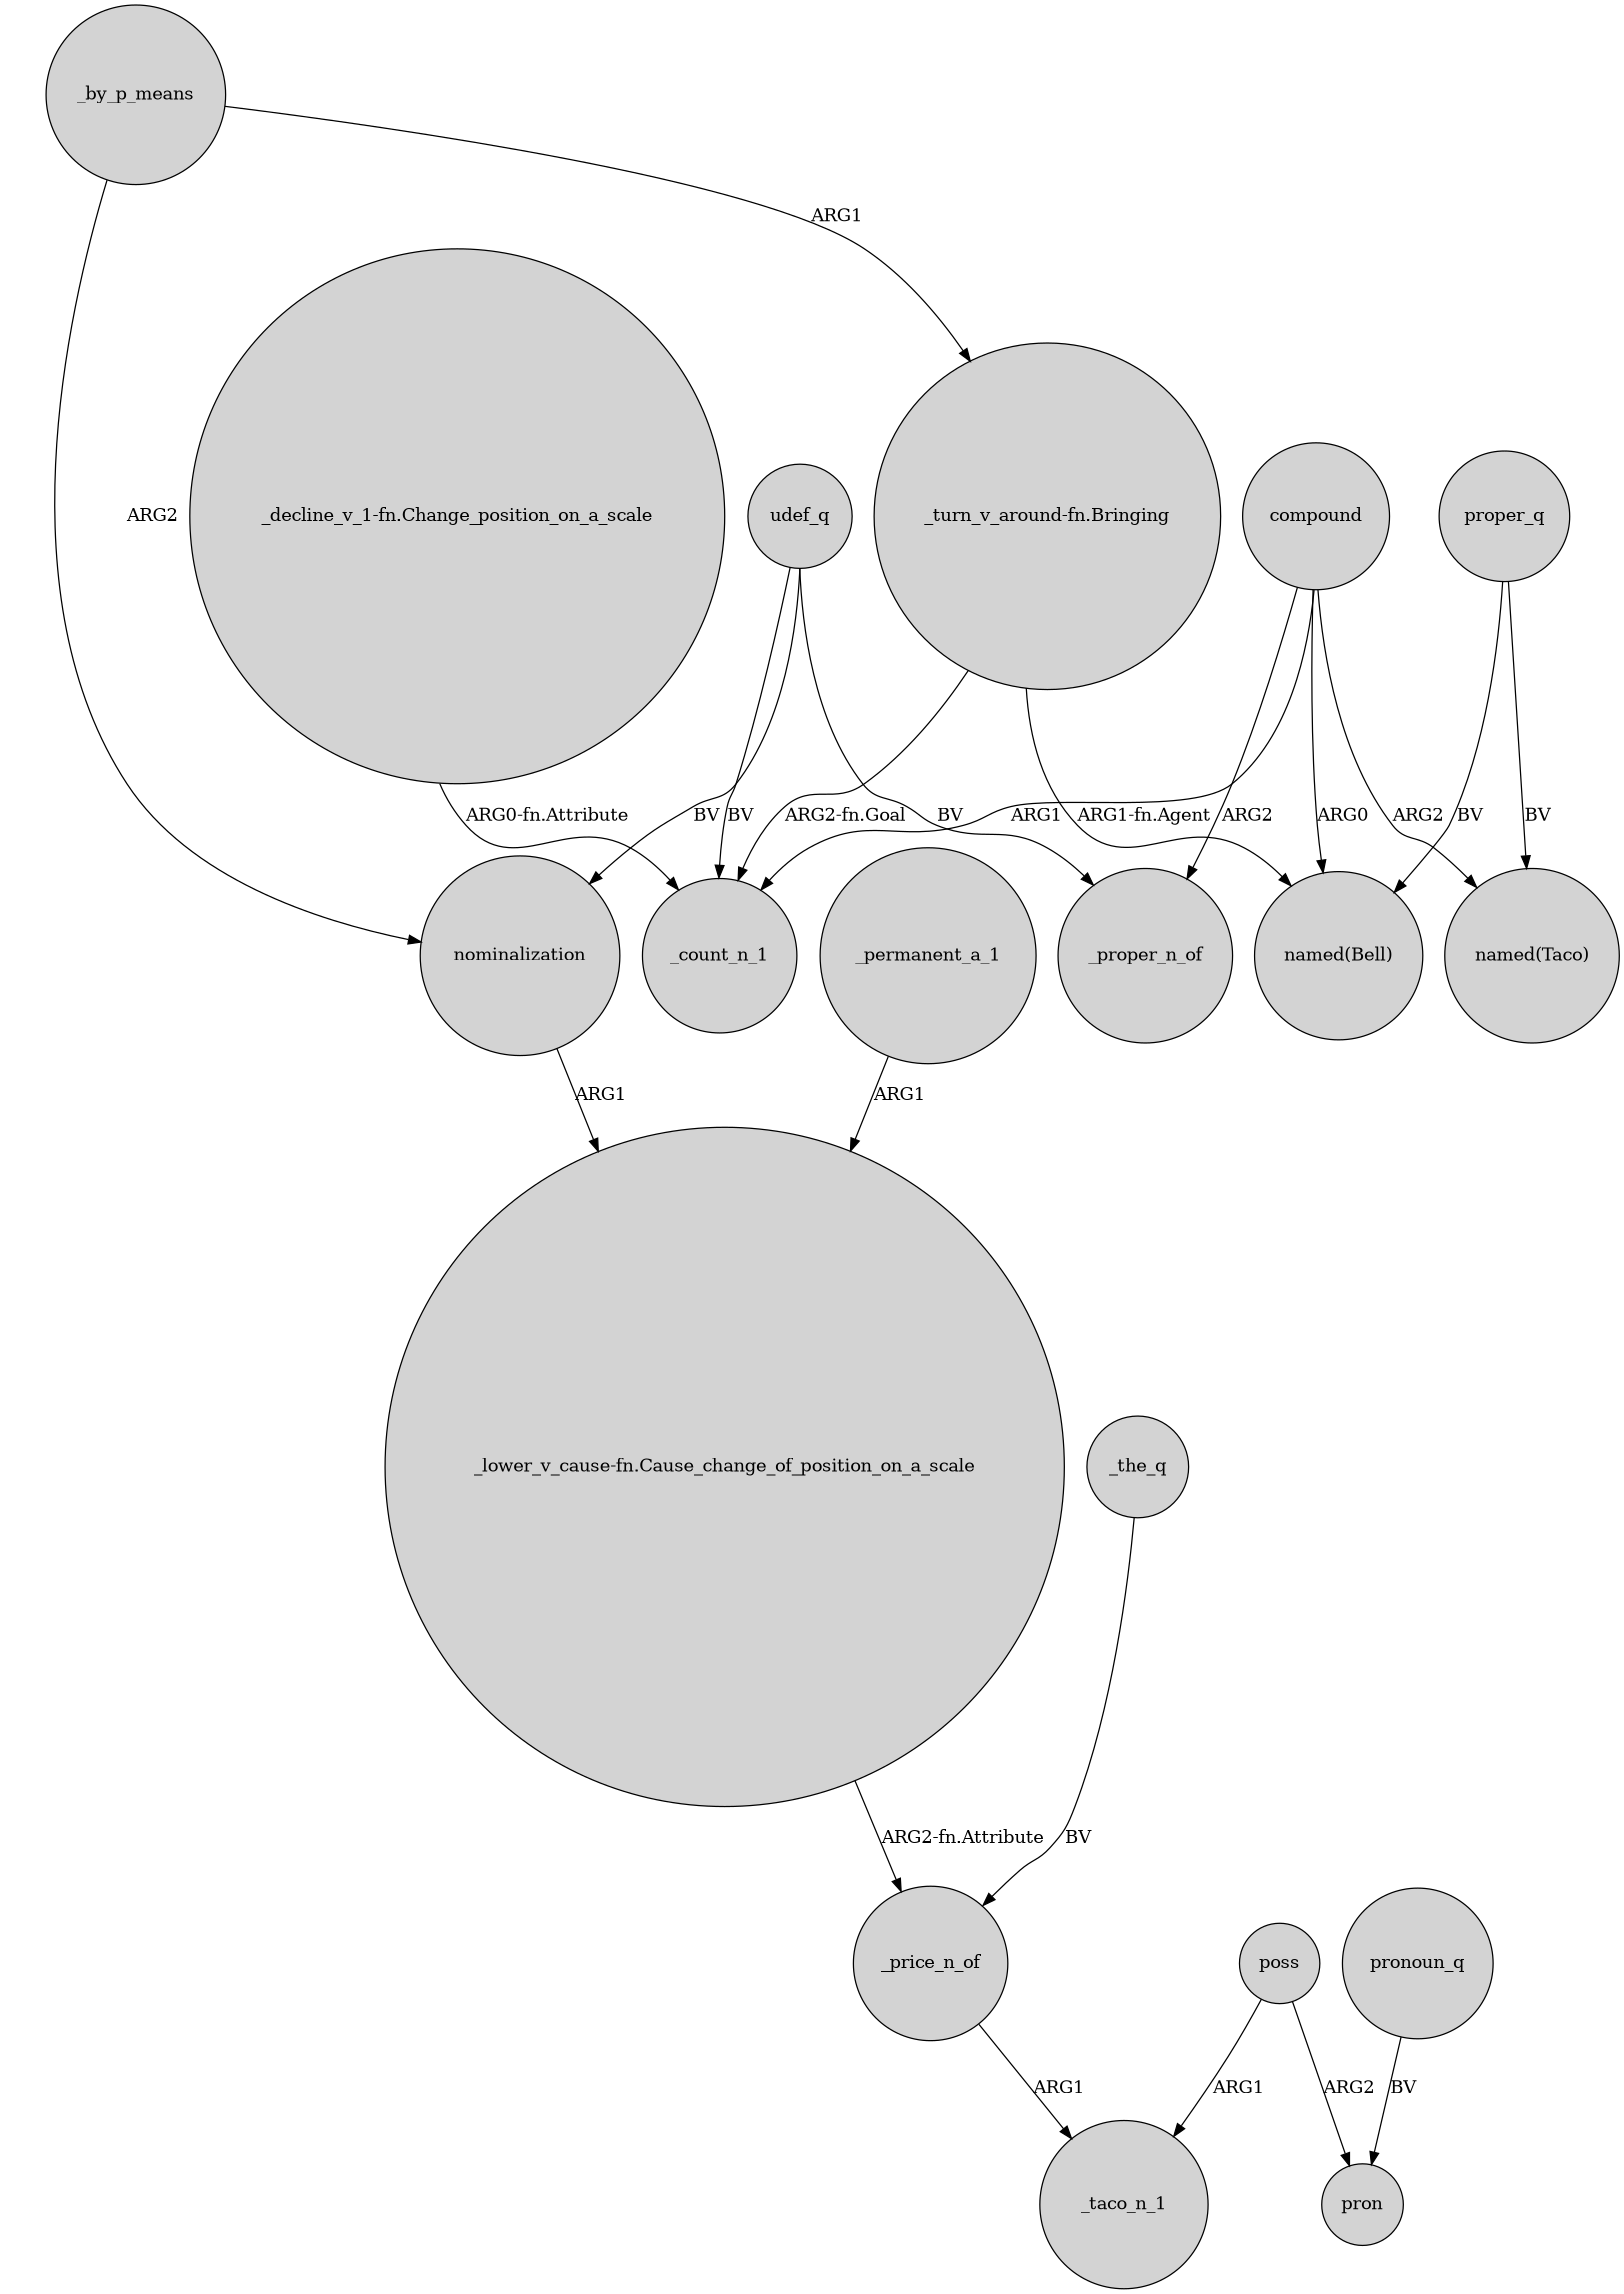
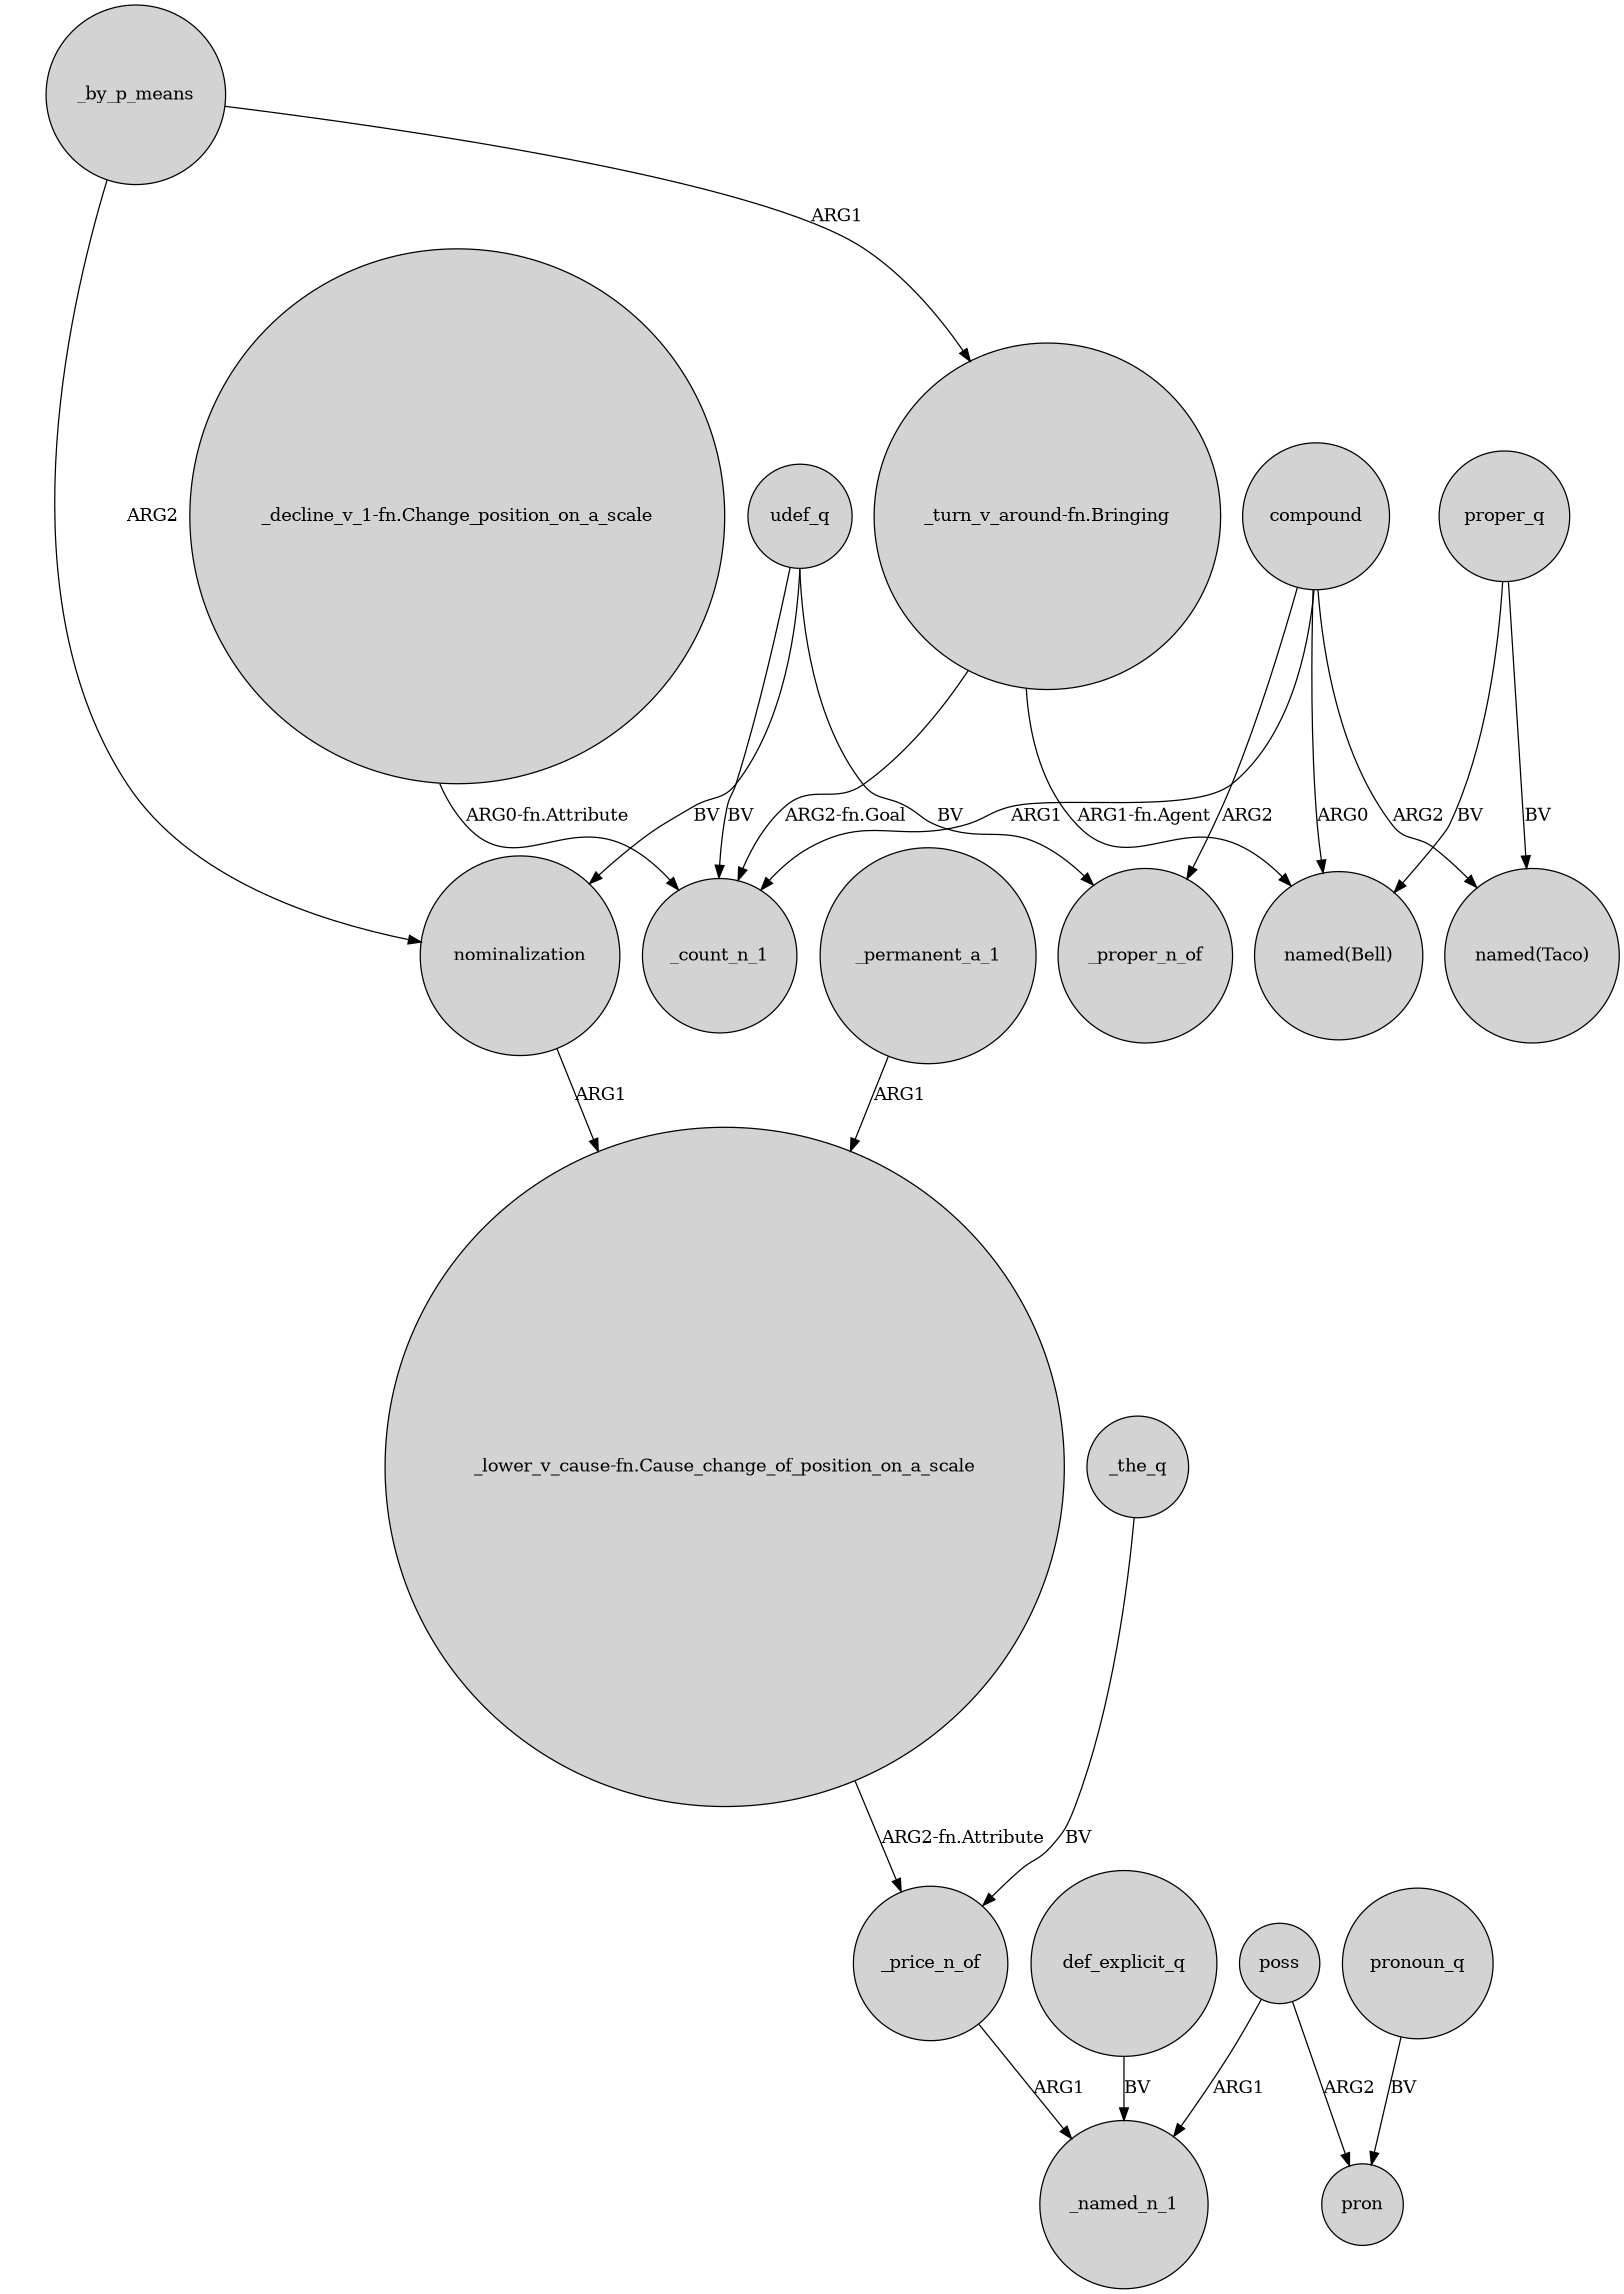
node "def_explicit_q": added
node "_taco_n_1": label "_taco_n_1" -> "_named_n_1"
